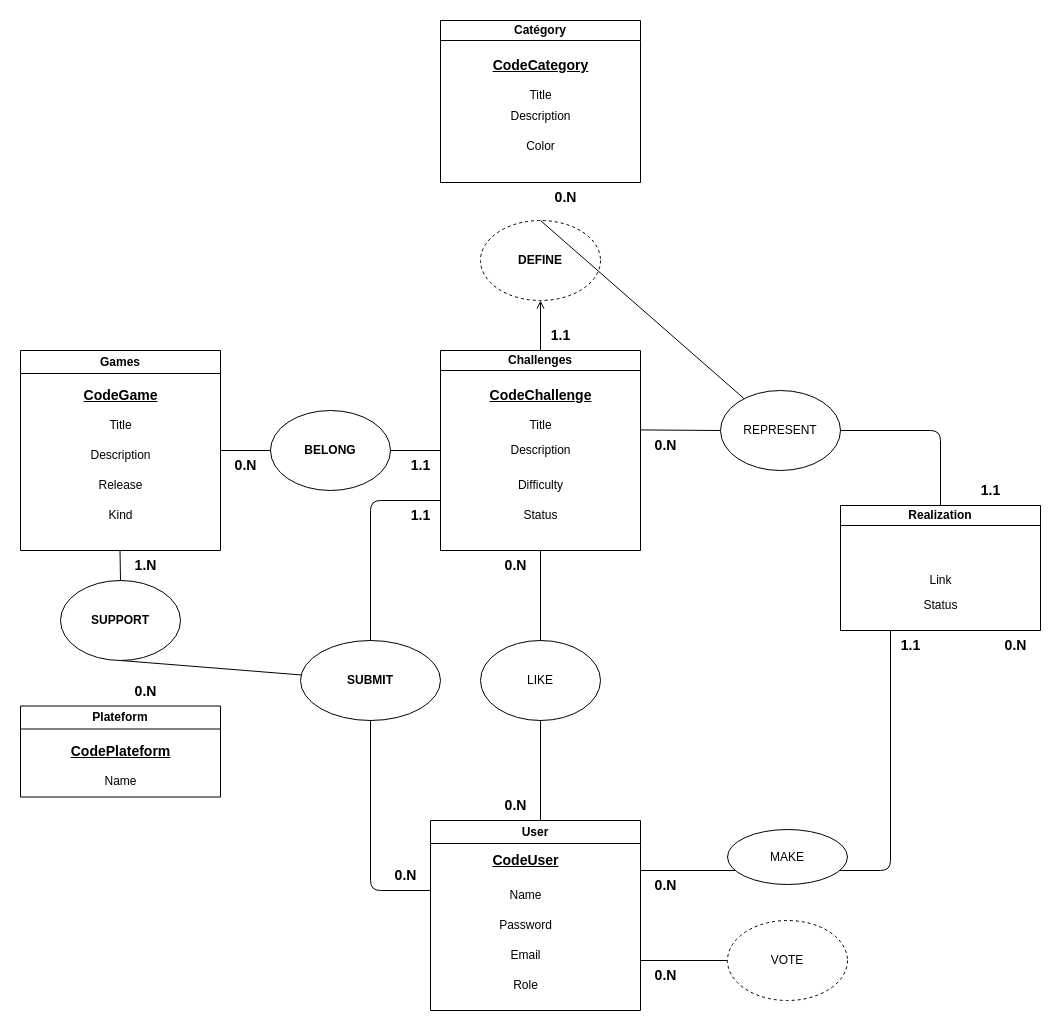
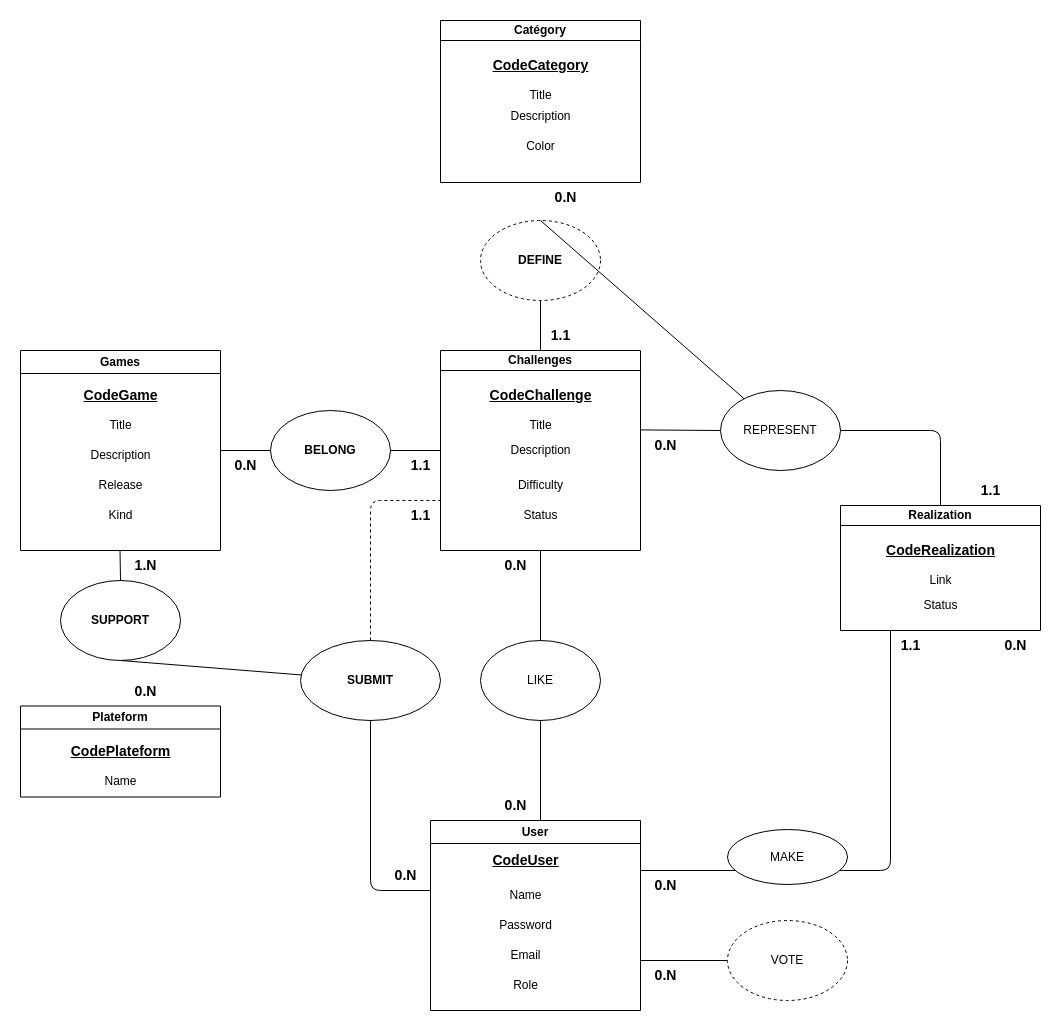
edge "Challenges" -> "DEFINE": arrowhead open -> none
edge "Challenges" -- "SUBMIT": style solid -> dashed
node "CodeRealization": added
